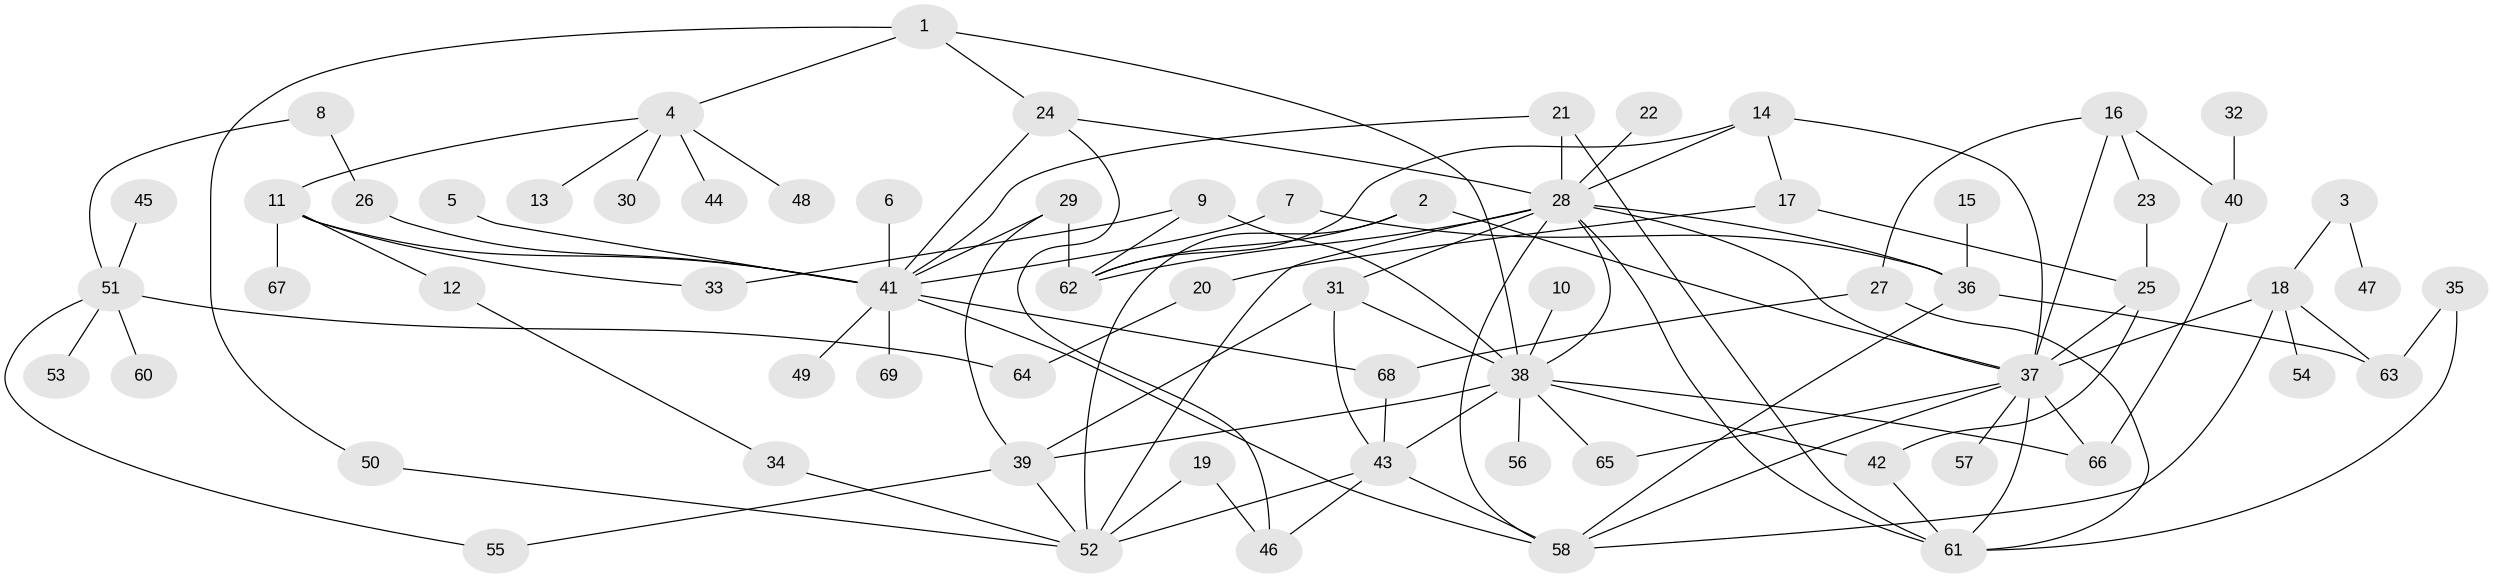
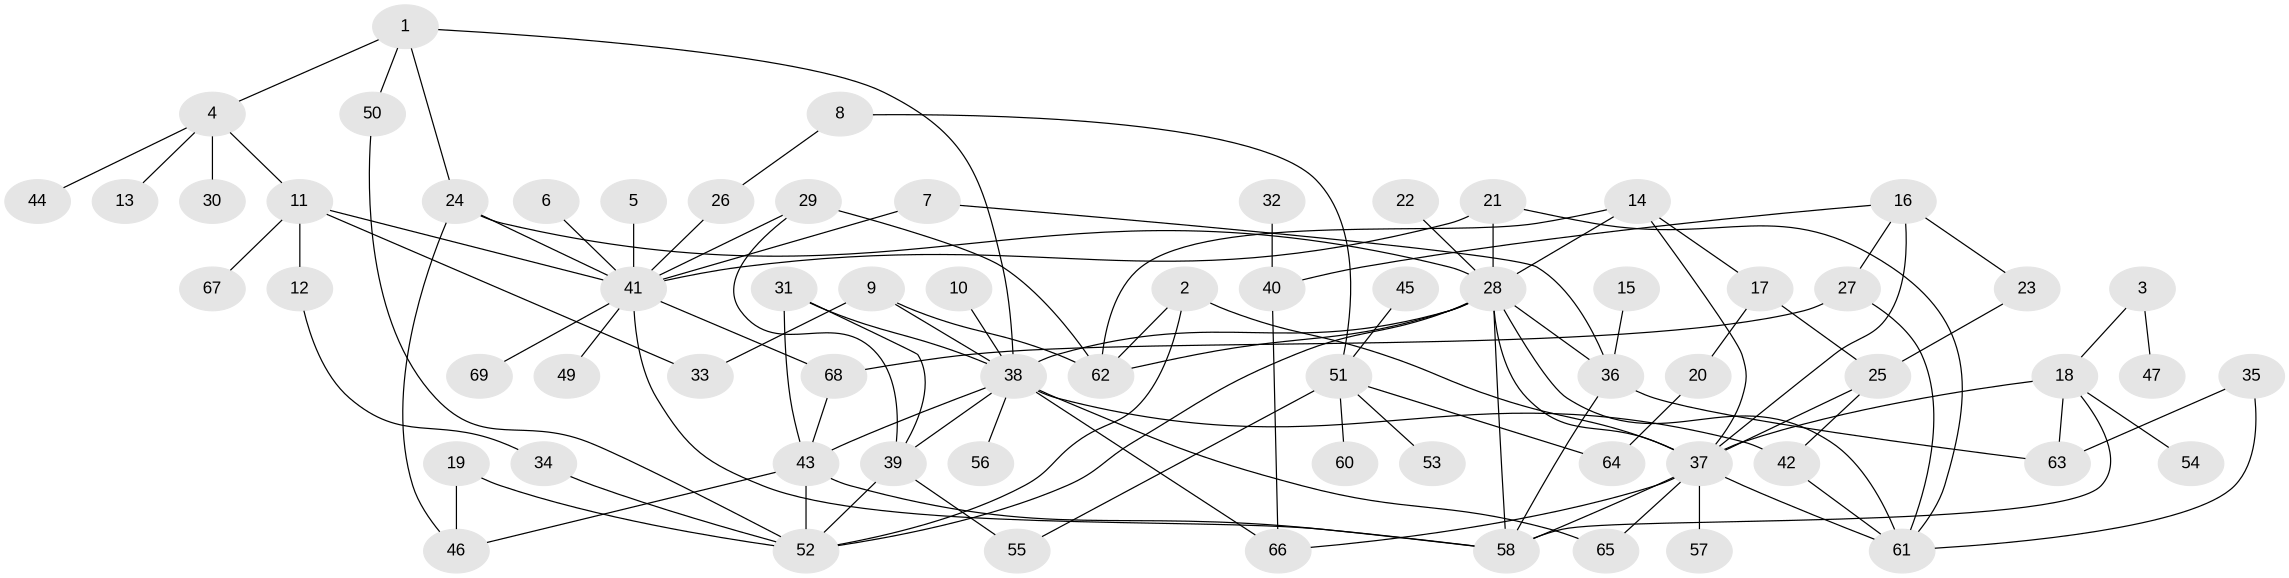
node "48": removed
edge "28" -- "31": removed
